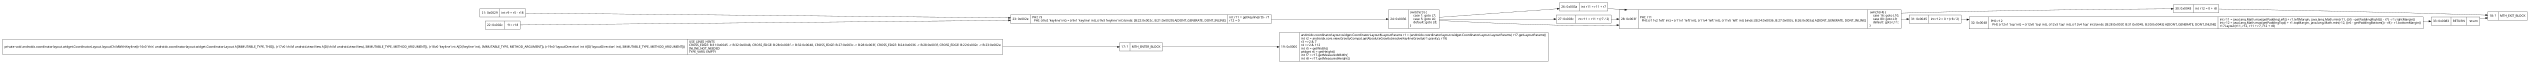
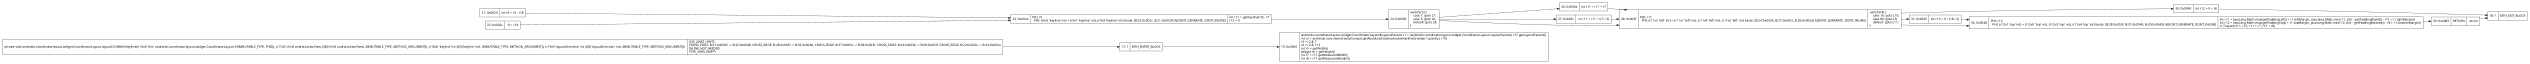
edge "28: 0x003f" -> "32: 0x0048": added
